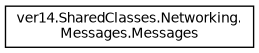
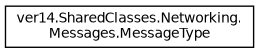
node "ver14.SharedClasses.Networking. Messages.Messages": label "ver14.SharedClasses.Networking. Messages.Messages" -> "ver14.SharedClasses.Networking. Messages.MessageType"
